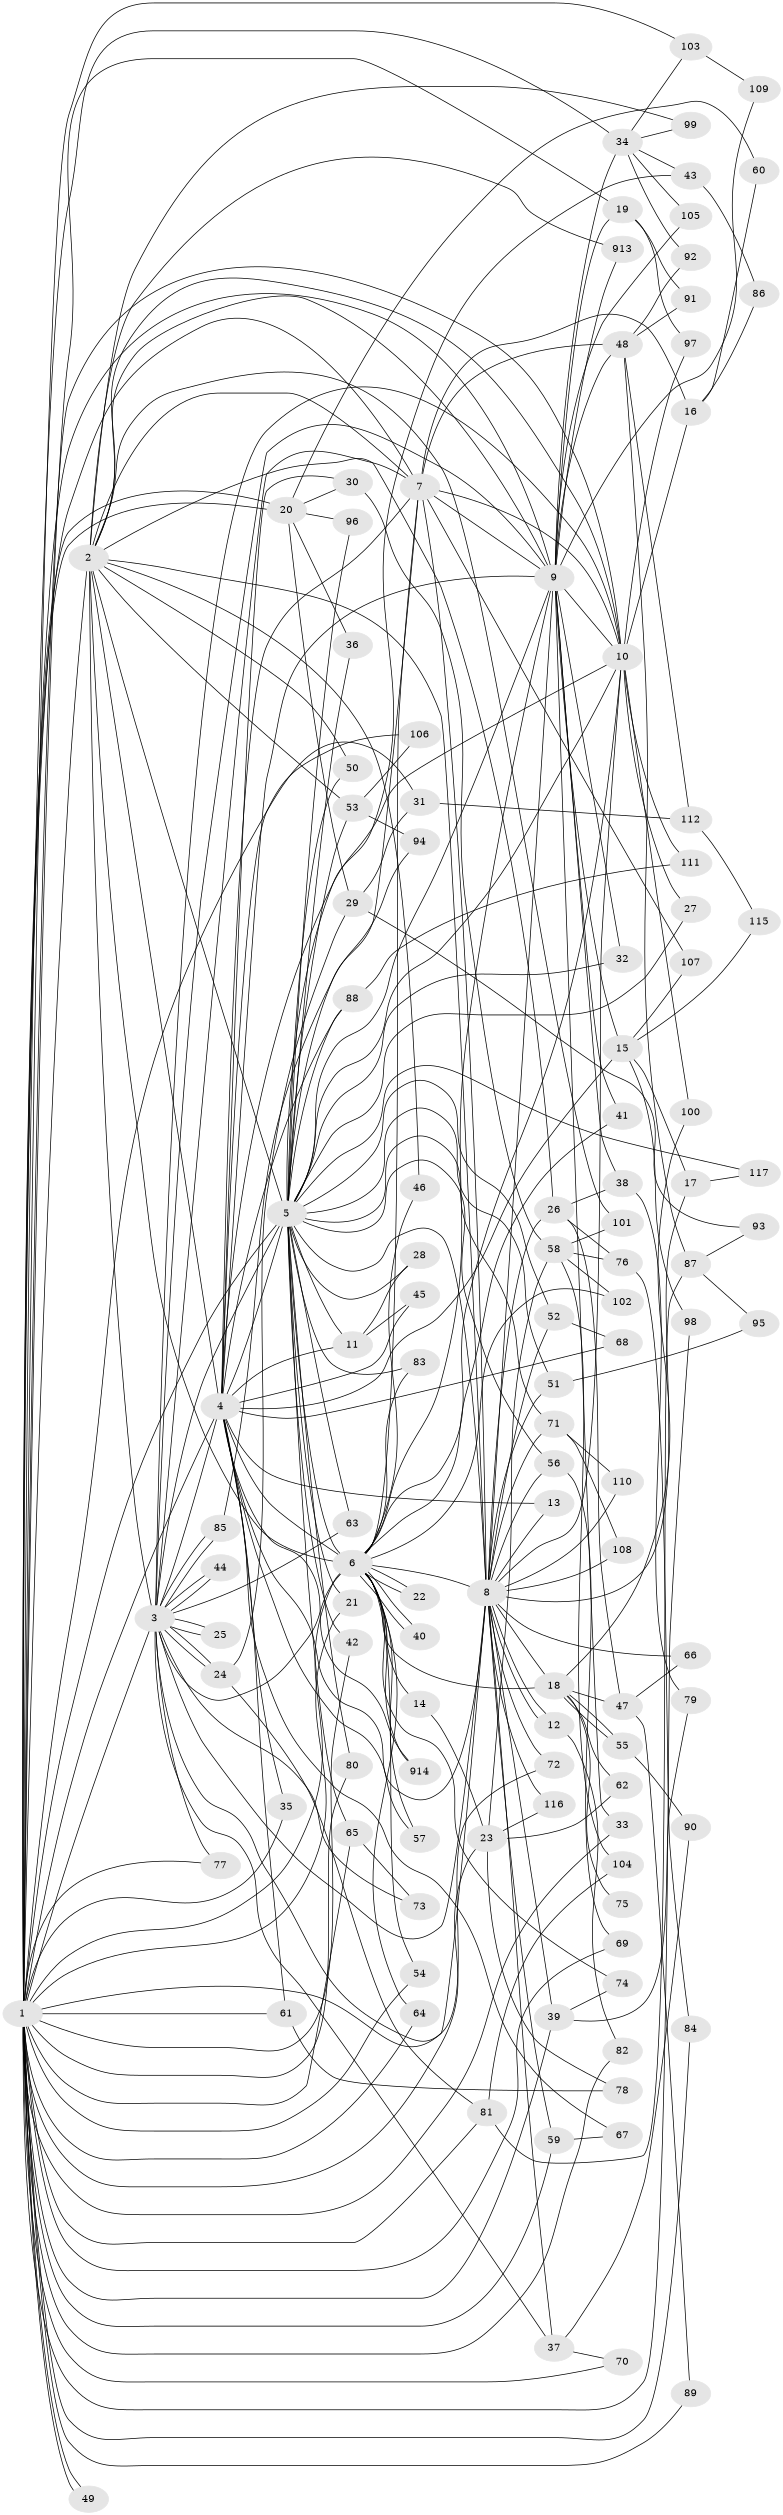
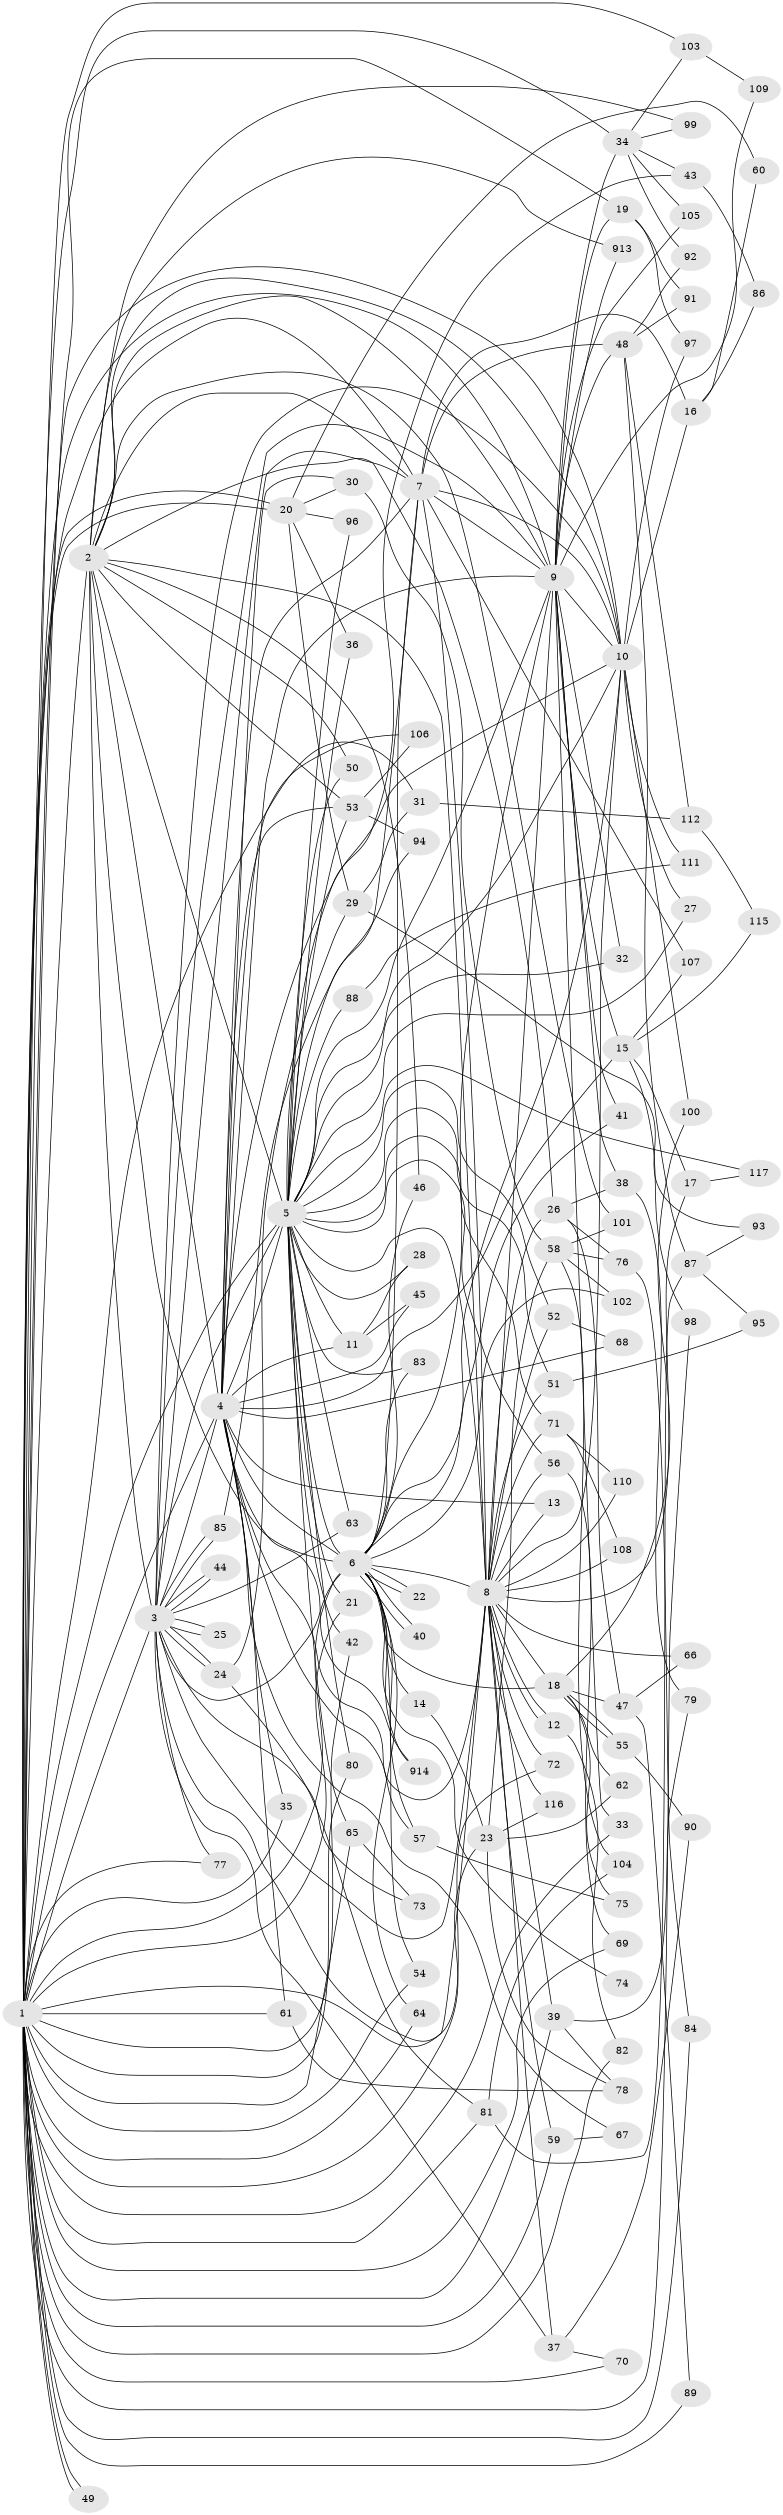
edge "88" -- "4": now "53" -- "4"
edge "57" -- "75": added
edge "74" -- "39": now "78" -- "39"
